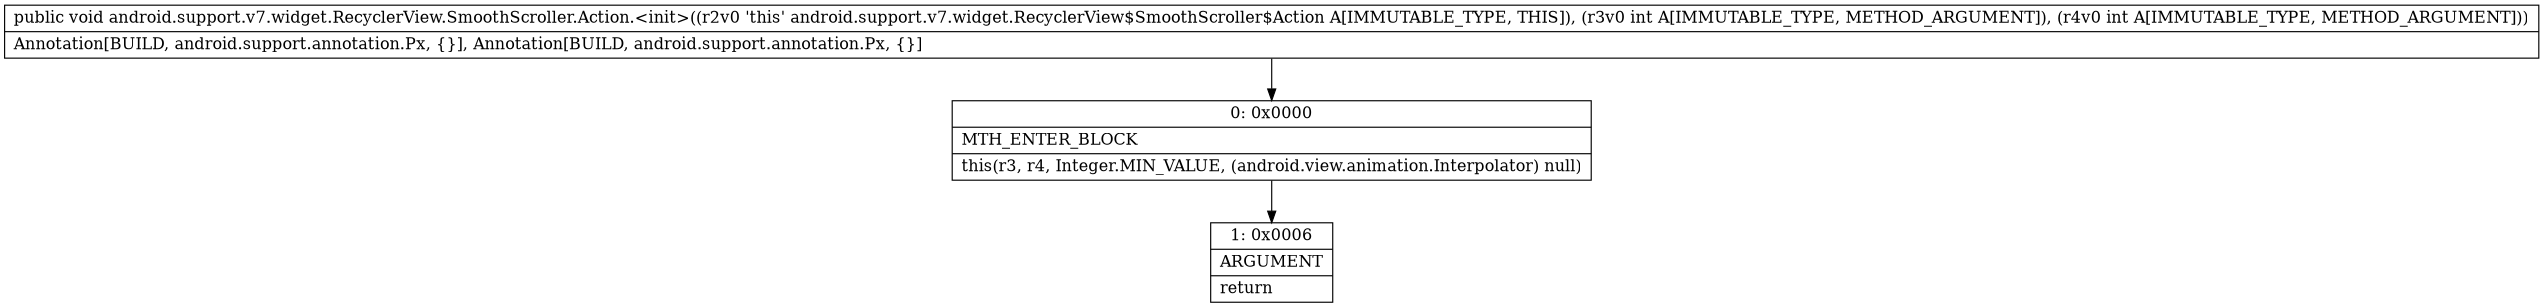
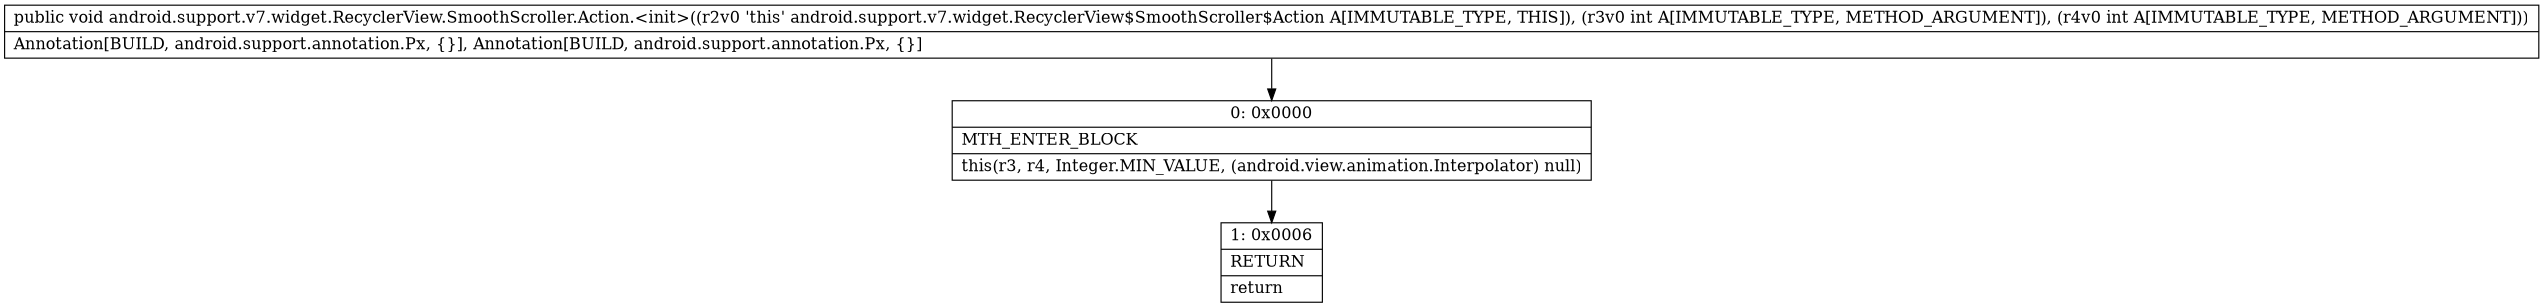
node "1: 0x0006": text "ARGUMENT" -> "RETURN"
